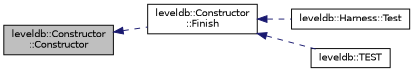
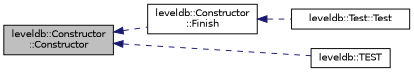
node "leveldb::Harness::Test": label "leveldb::Harness::Test" -> "leveldb::Test::Test"
edge "leveldb::TEST" -> "leveldb::Constructor ::Finish": now "leveldb::TEST" -> "leveldb::Constructor ::Constructor"
